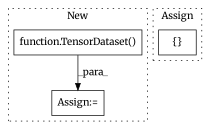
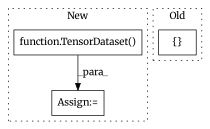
cluster "Assign": label "Assign" -> "Old"
